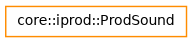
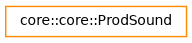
node "core::iprod::ProdSound": label "core::iprod::ProdSound" -> "core::core::ProdSound"
